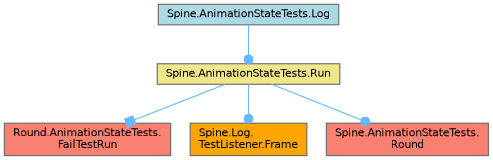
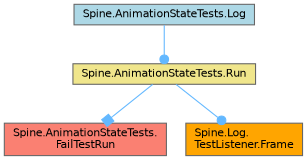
node "Round.AnimationStateTests. FailTestRun": label "Round.AnimationStateTests. FailTestRun" -> "Spine.AnimationStateTests. FailTestRun"
node "Spine.AnimationStateTests. Round": removed
